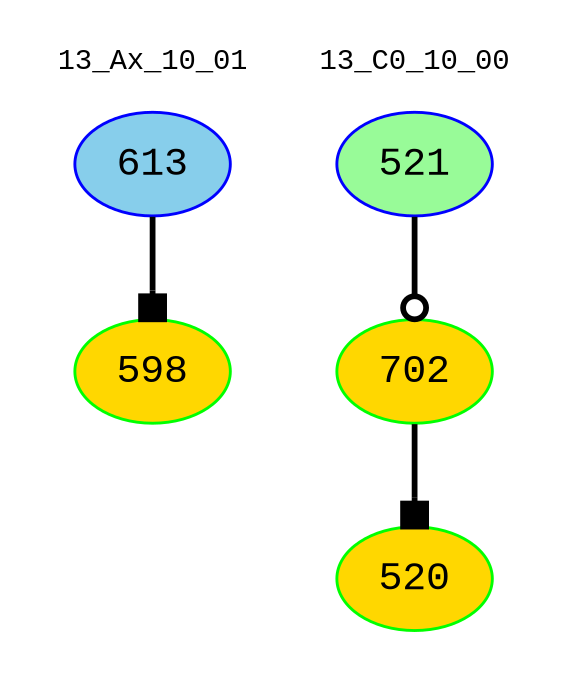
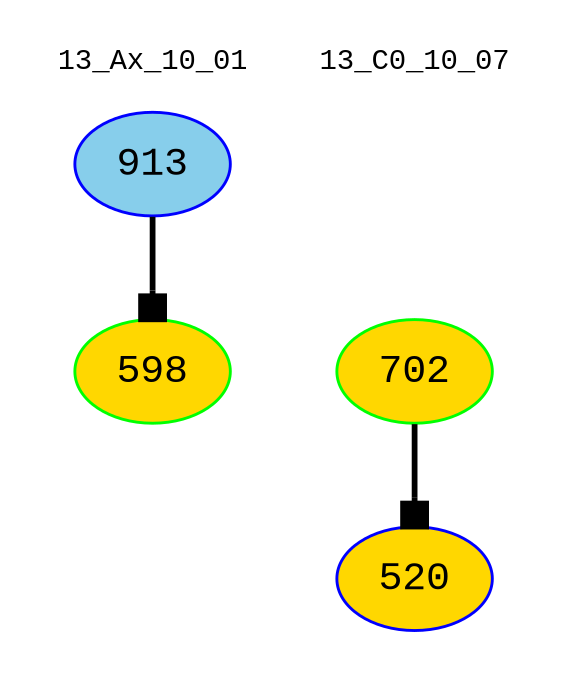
cluster "13_C0_10_00": label "13_C0_10_00" -> "13_C0_10_07"
node "613": label "613" -> "913"
node "521": removed
node "520": color green -> blue
